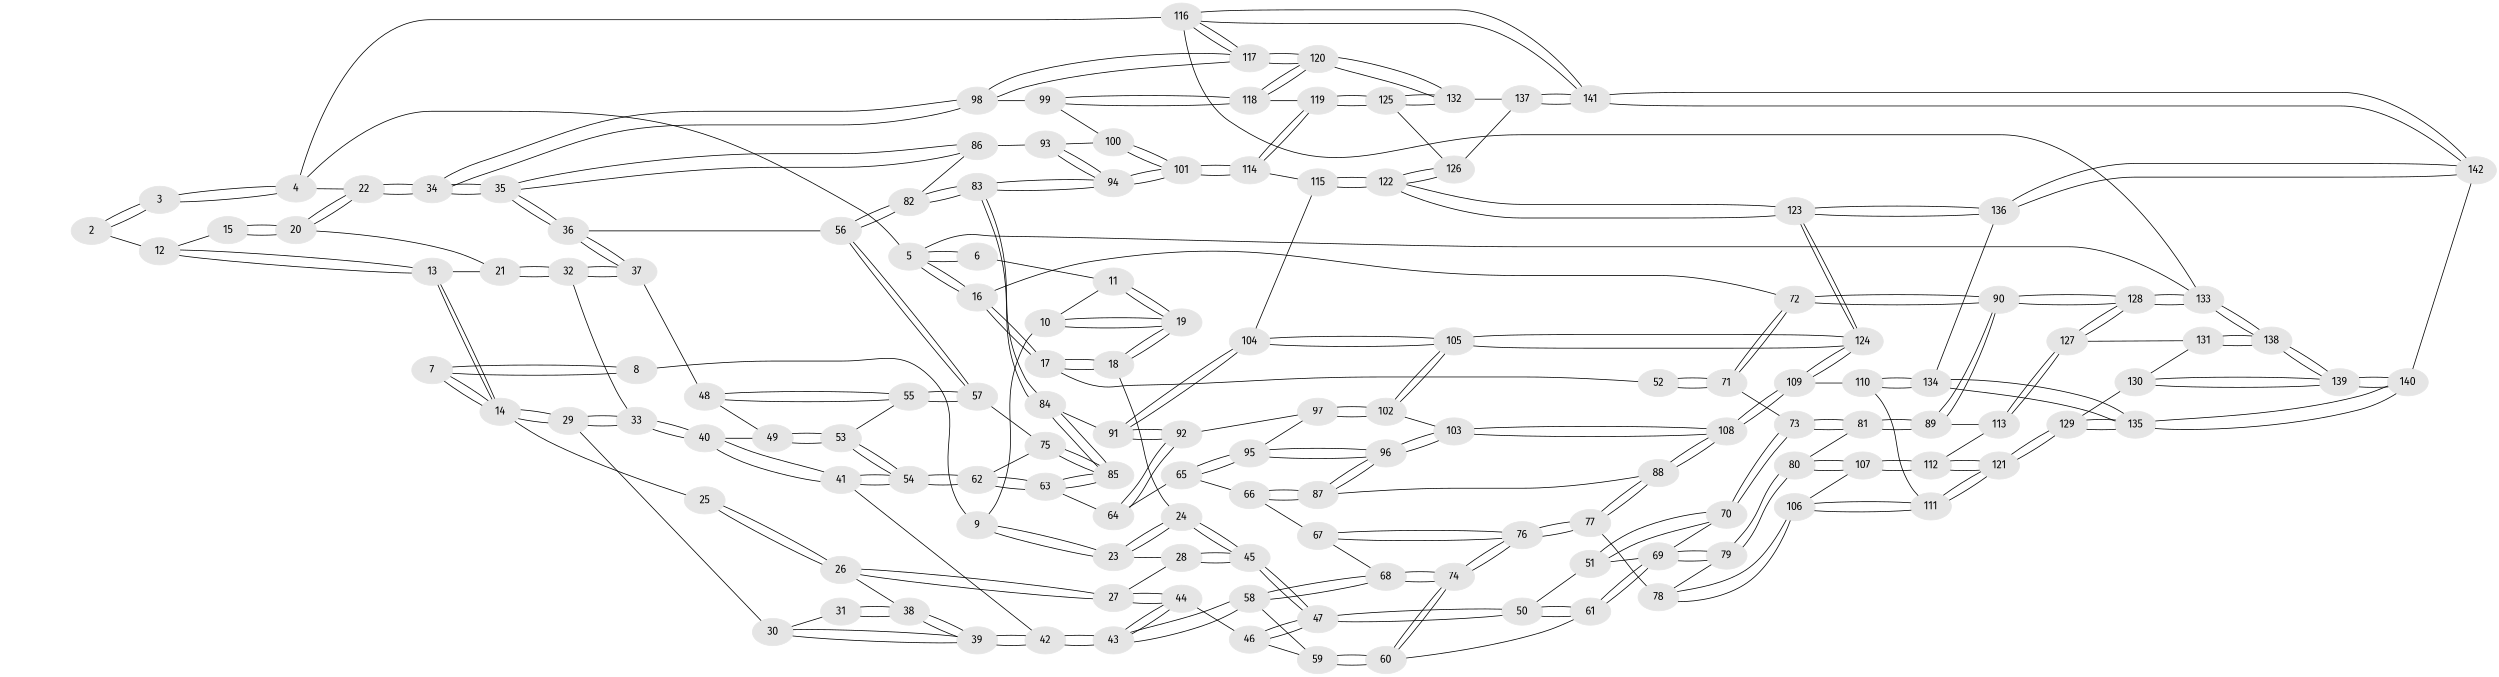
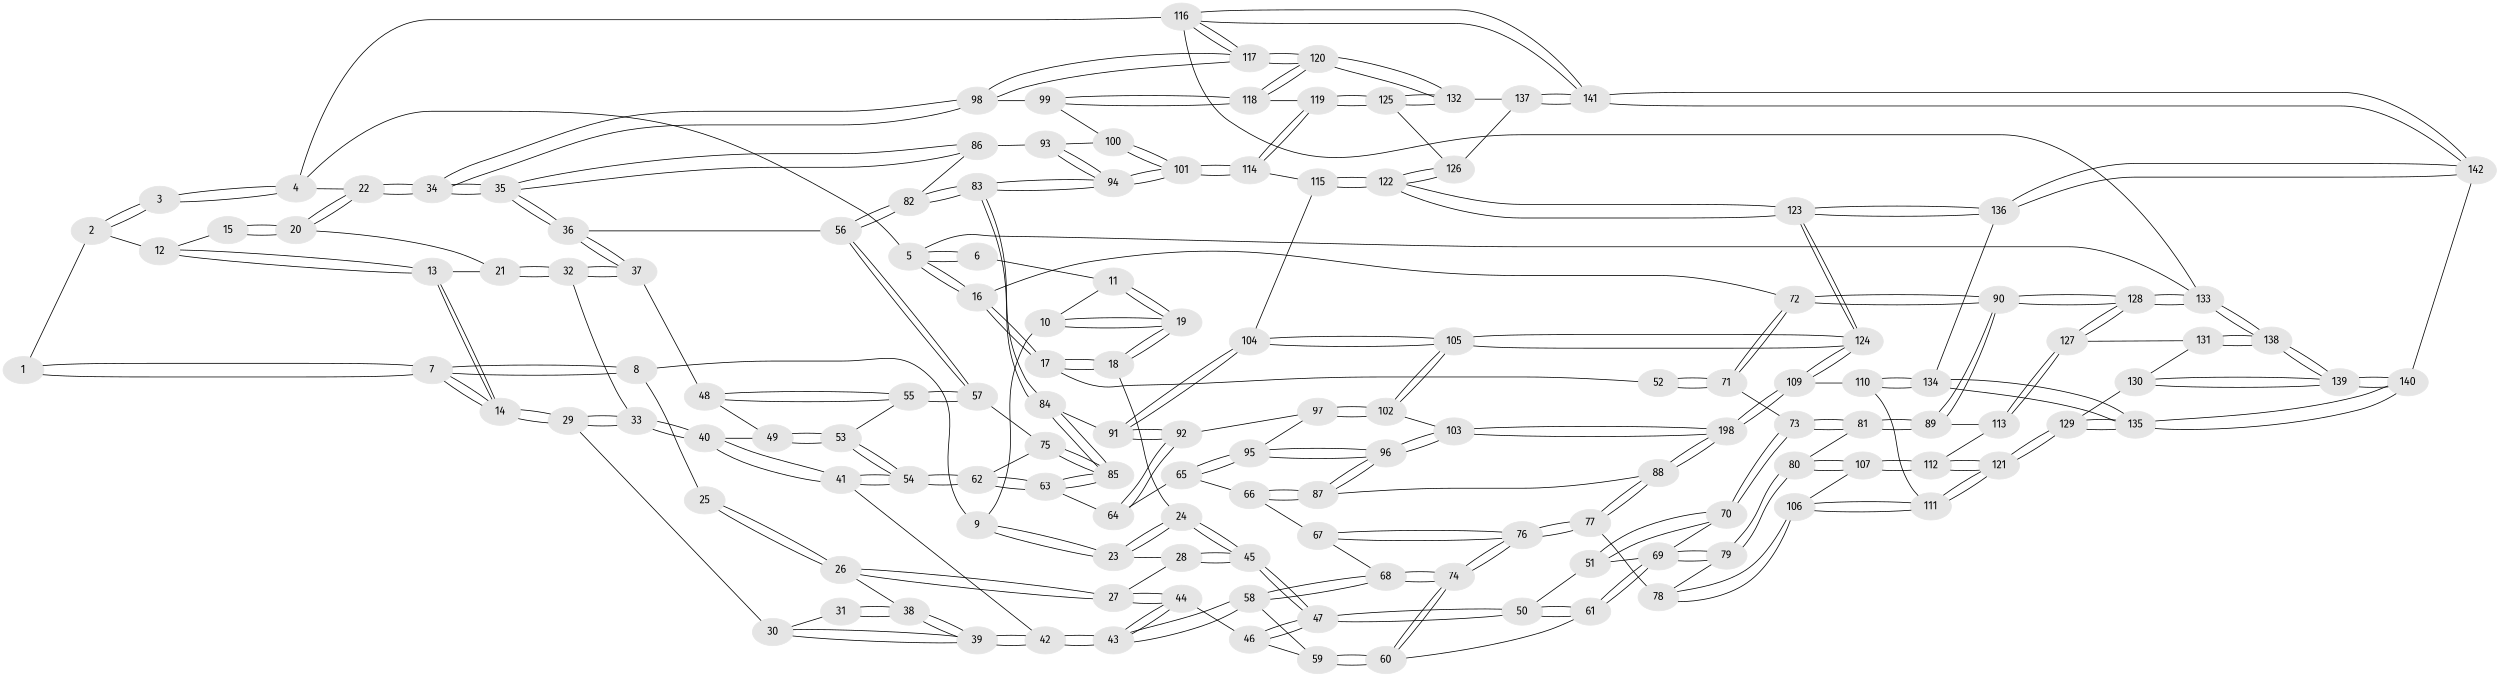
node "1": added
node "108": label "108" -> "198"
edge "14" -- "25": now "8" -- "25"
